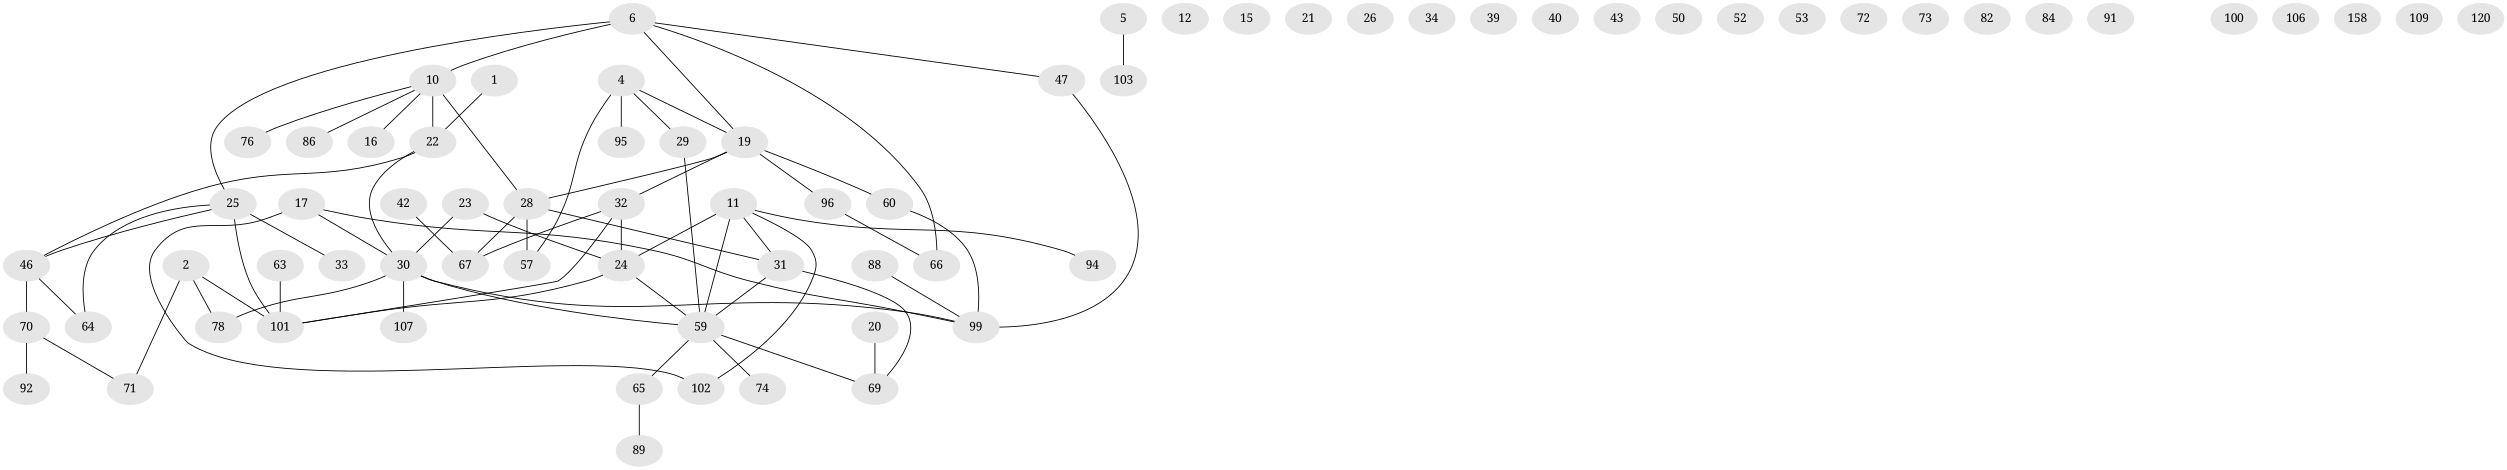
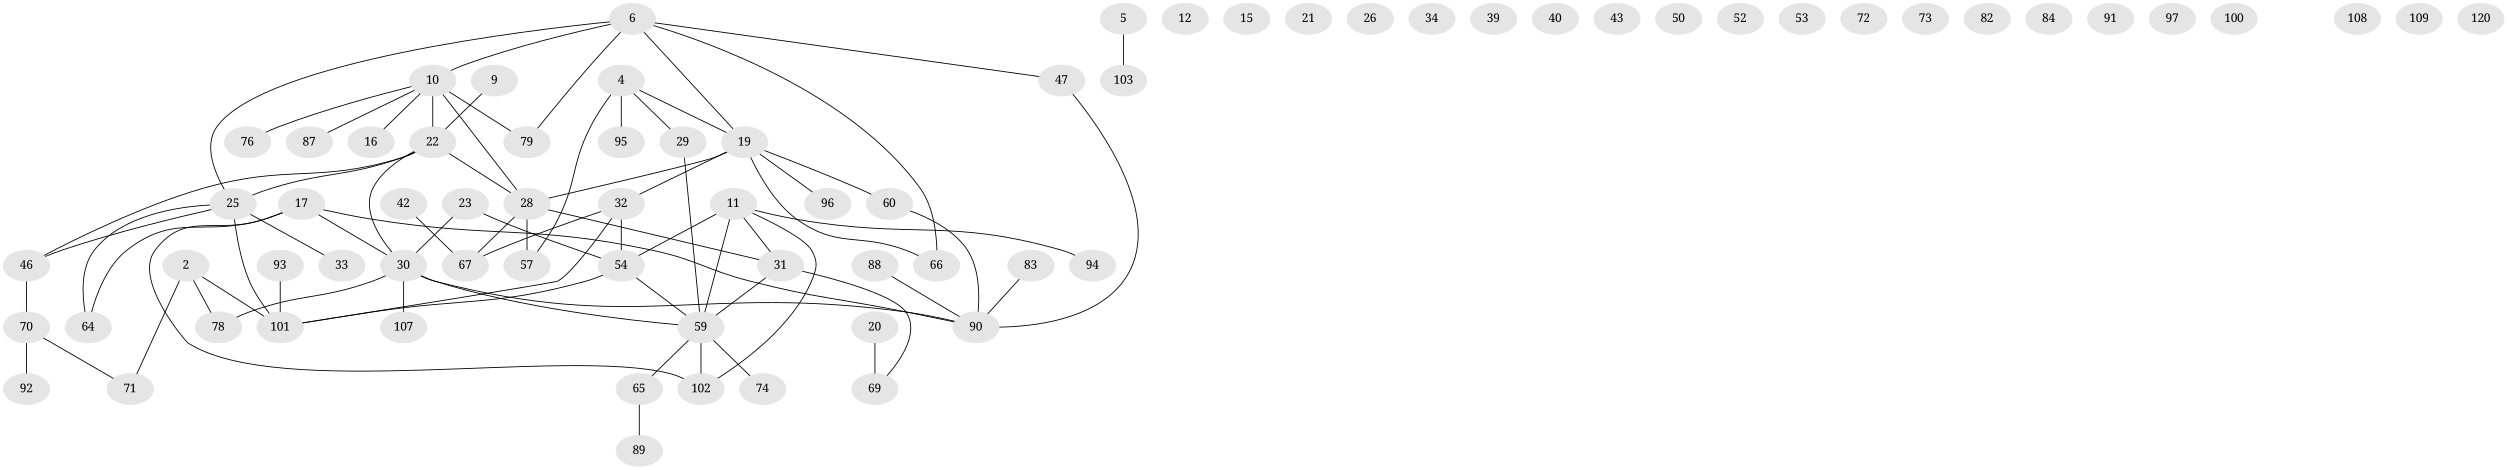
node "97": added
node "106": removed
node "158": label "158" -> "108"
node "1": label "1" -> "9"
node "86": label "86" -> "87"
node "79": added
edge "22" -- "28": added
edge "22" -- "25": added
edge "96" -- "66": now "19" -- "66"
node "63": label "63" -> "93"
node "24": label "24" -> "54"
node "83": added
edge "46" -- "64": now "17" -- "64"
node "99": label "99" -> "90"
edge "59" -- "69": now "59" -- "102"
